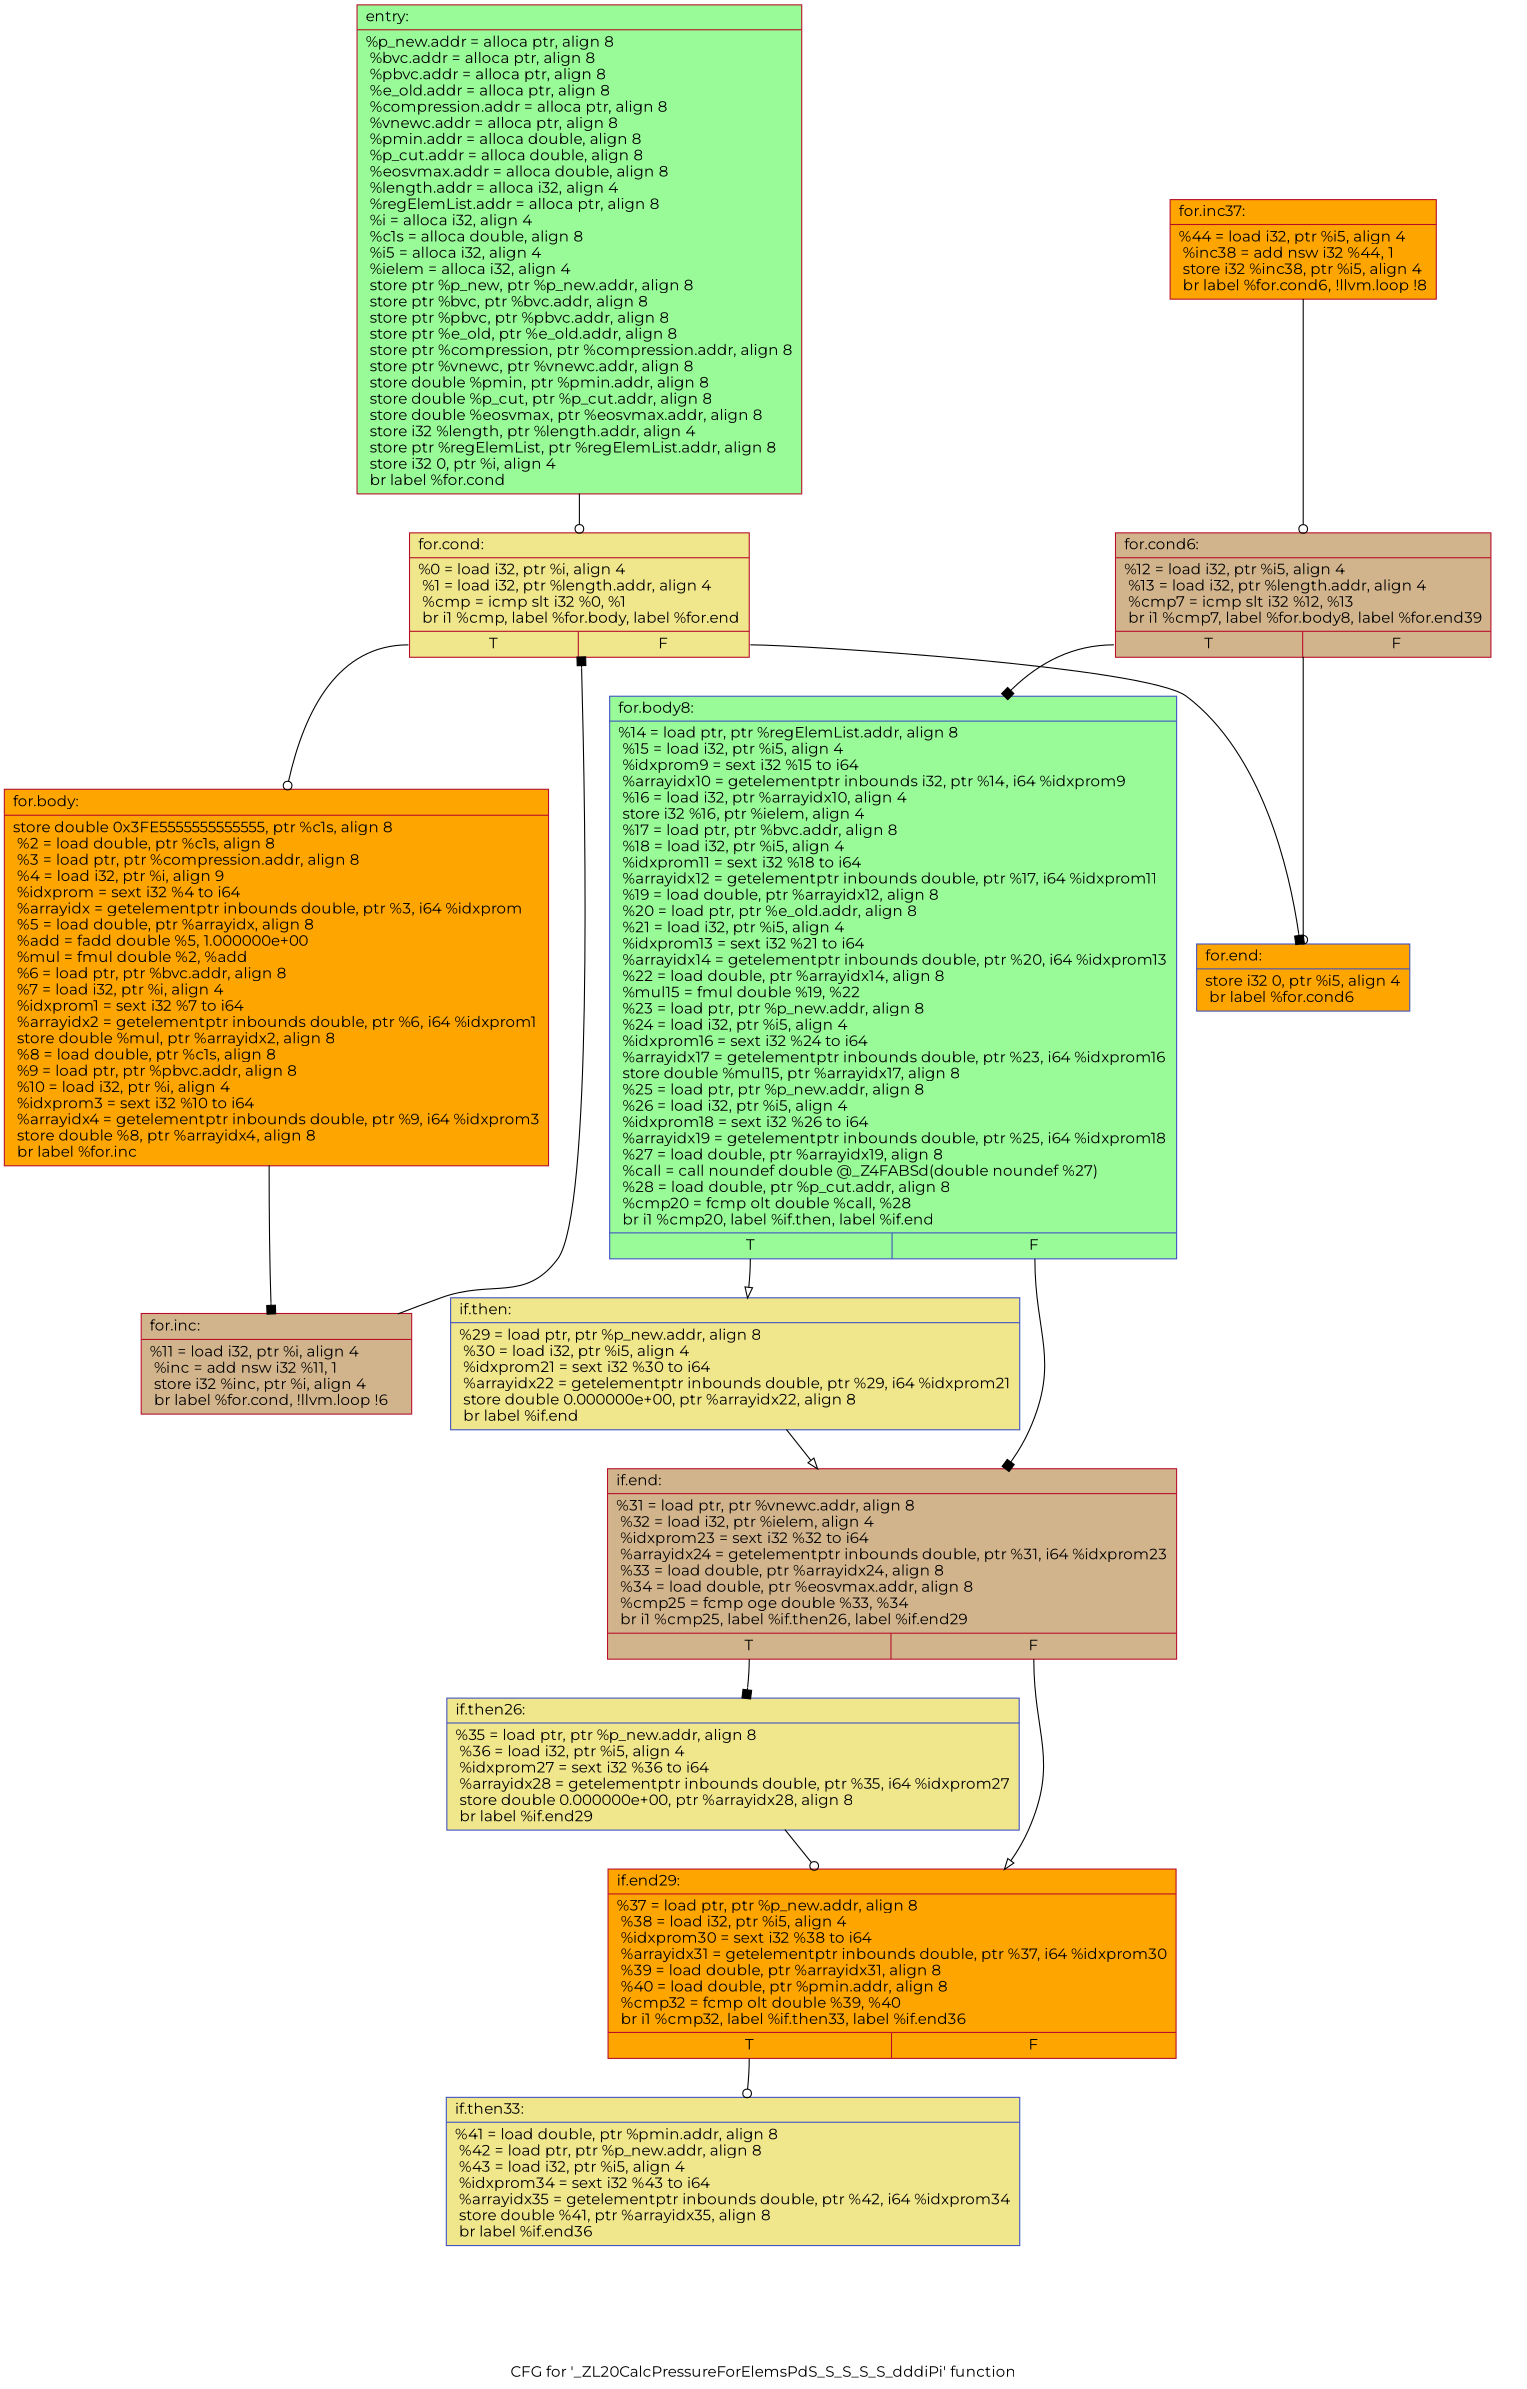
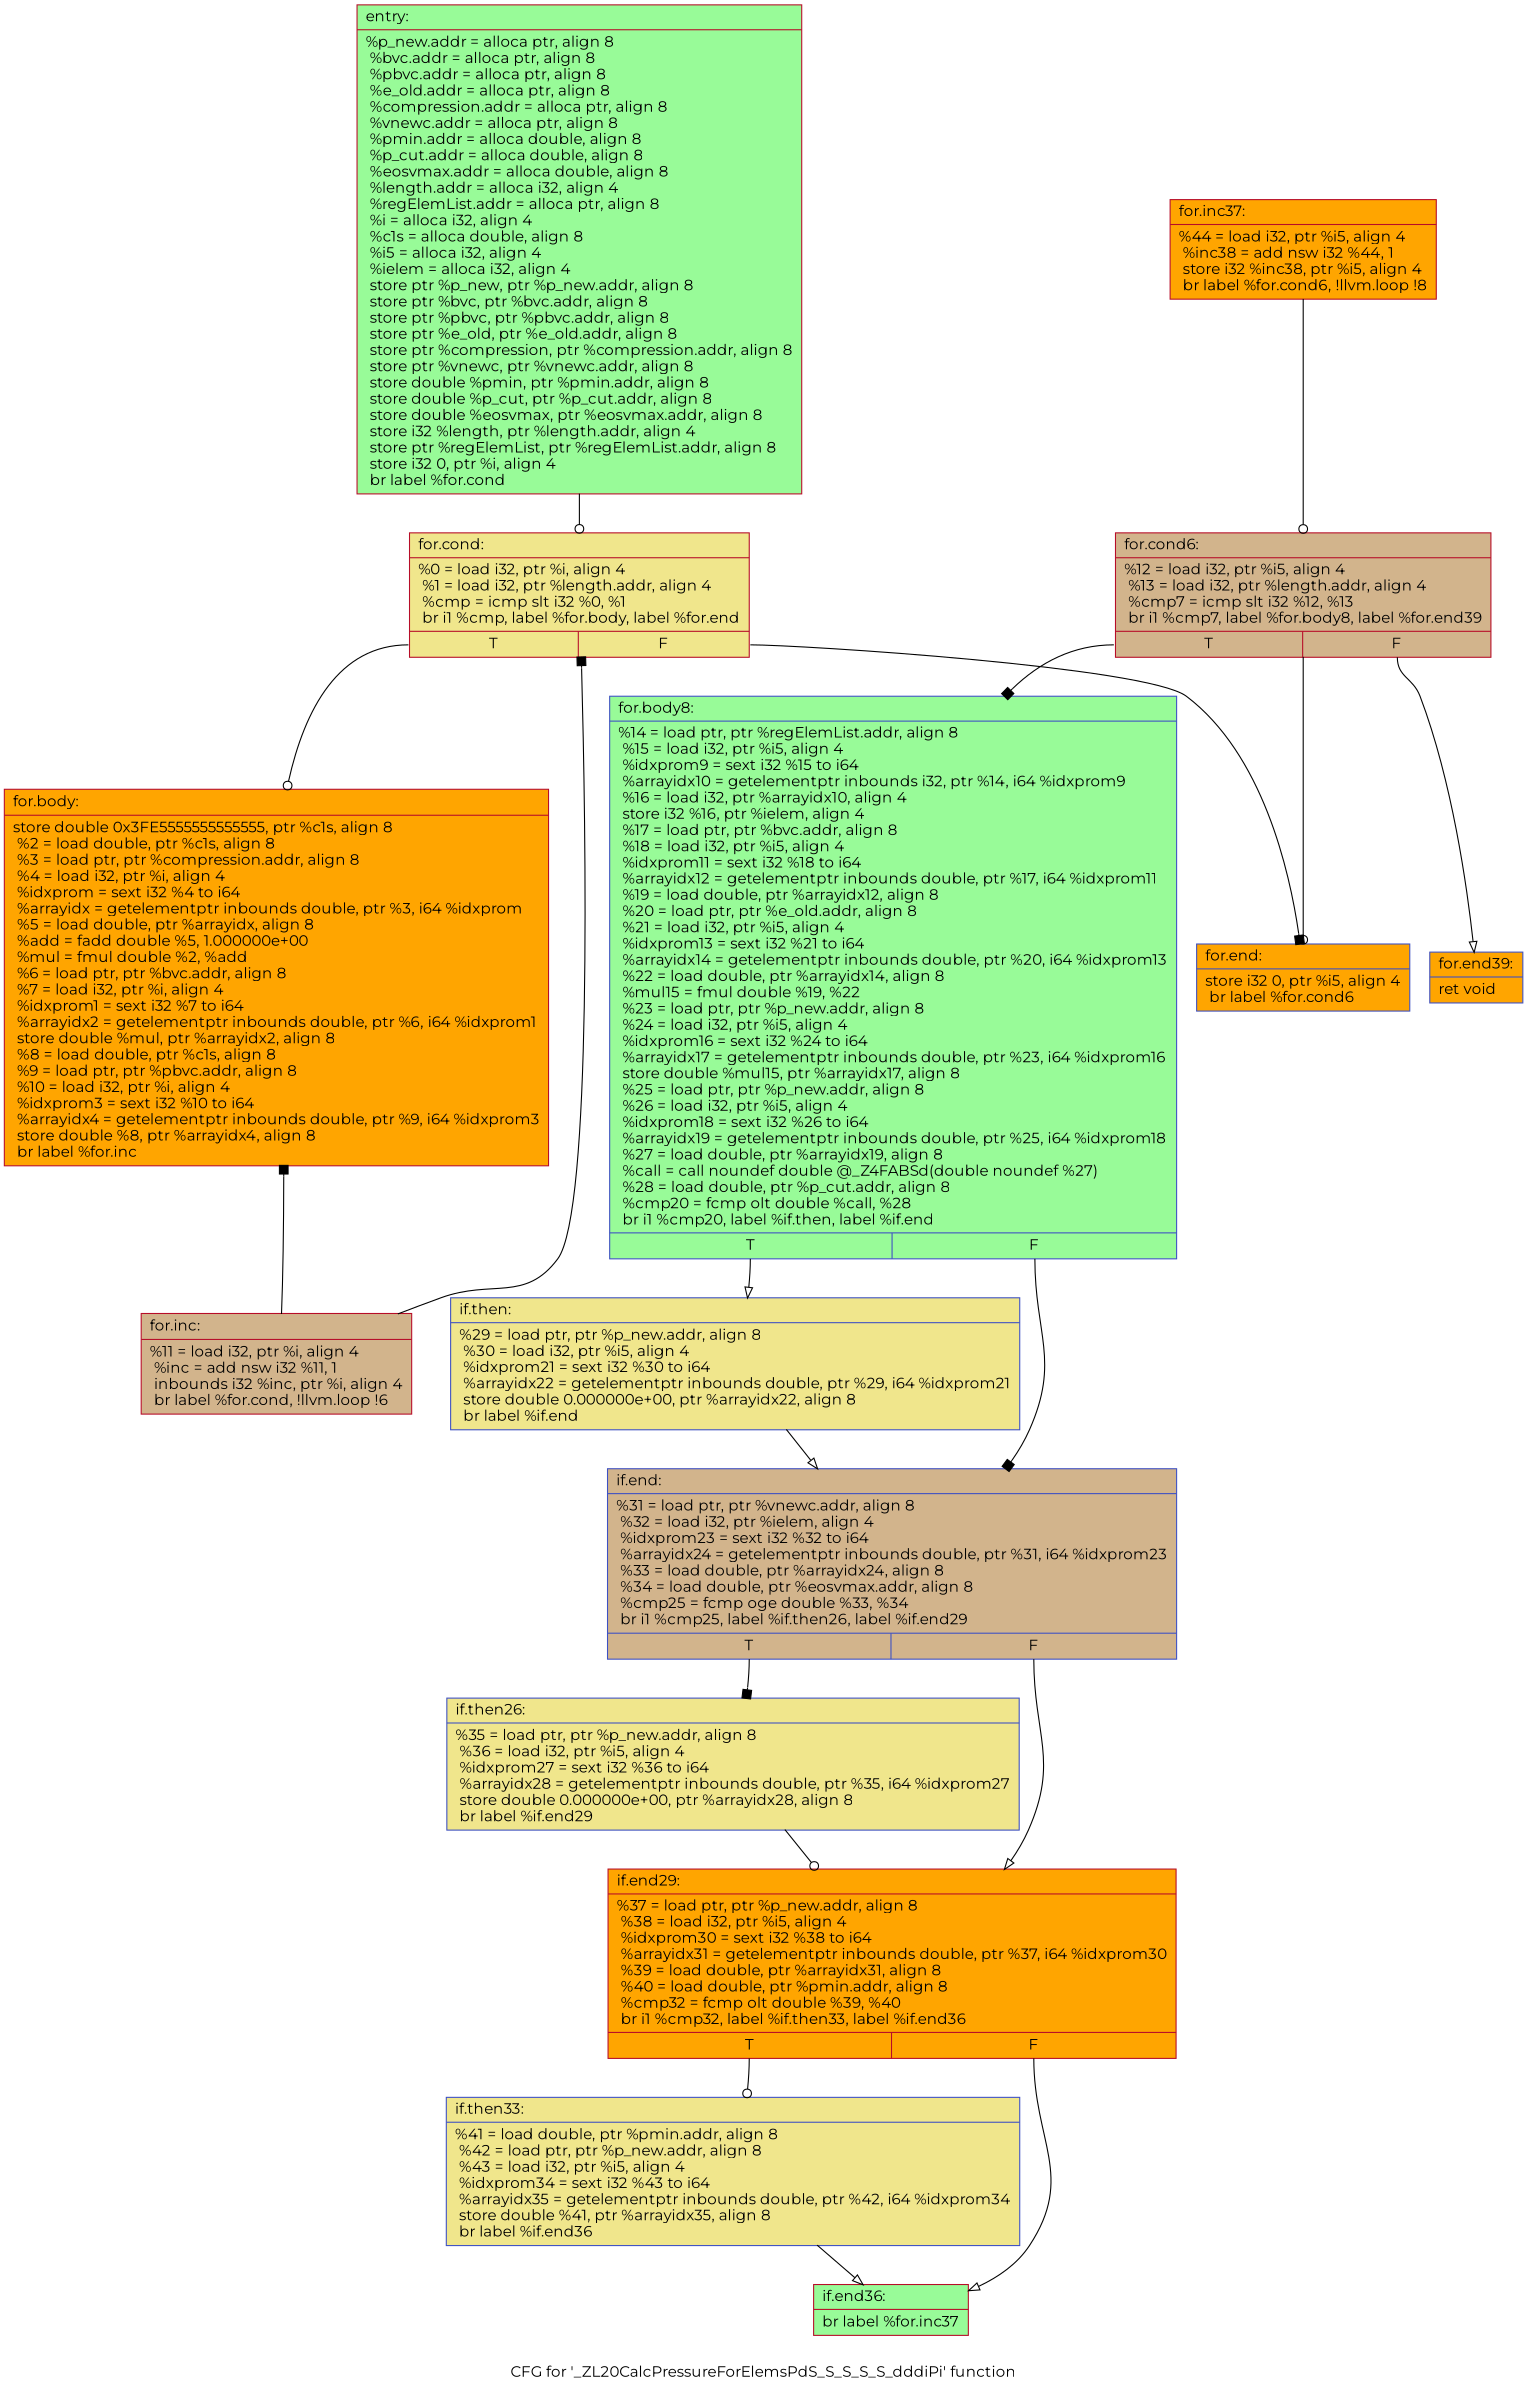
node "for.body:": text "%4 = load i32, ptr %i, align 9" -> "%4 = load i32, ptr %i, align 4"
node "for.end39:": added
edge "for.body:" -> "for.inc:": reversed
node "for.inc:": text "store i32 %inc, ptr %i, align 4" -> "inbounds i32 %inc, ptr %i, align 4"
node "if.end:": color #b70d28ff -> #3d50c3ff
node "if.end36:": added
